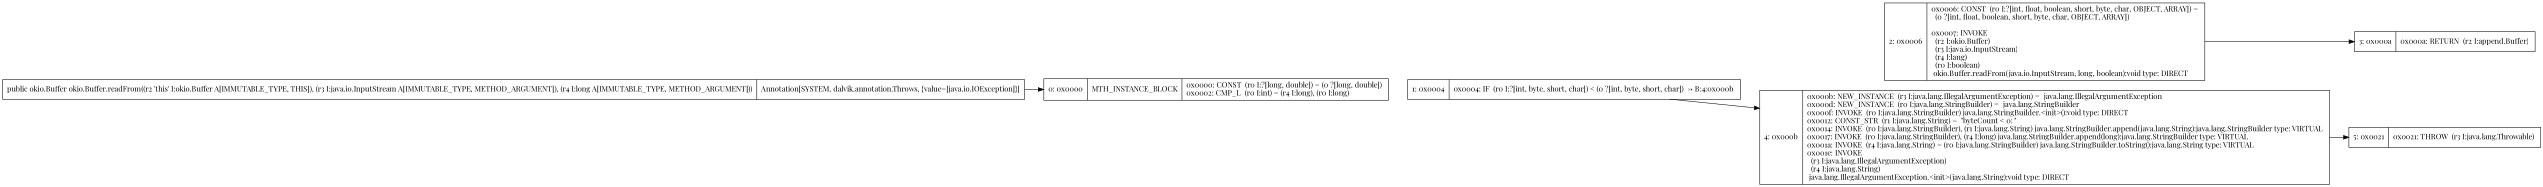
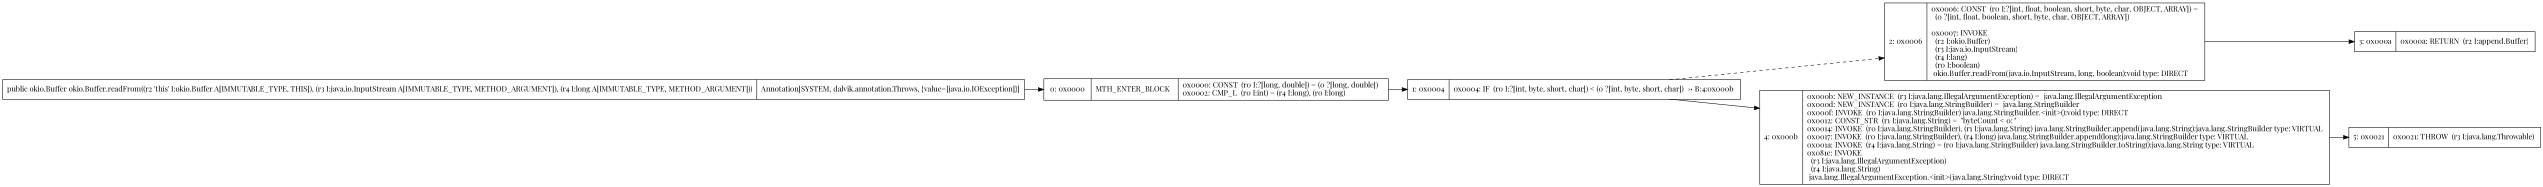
edge "1: 0x0004" -> "2: 0x0006": added
node "0: 0x0000": text "MTH_INSTANCE_BLOCK" -> "MTH_ENTER_BLOCK"
edge "0: 0x0000" -> "1: 0x0004": added
node "4: 0x000b": text "0x001e: INVOKE" -> "0x081e: INVOKE"
